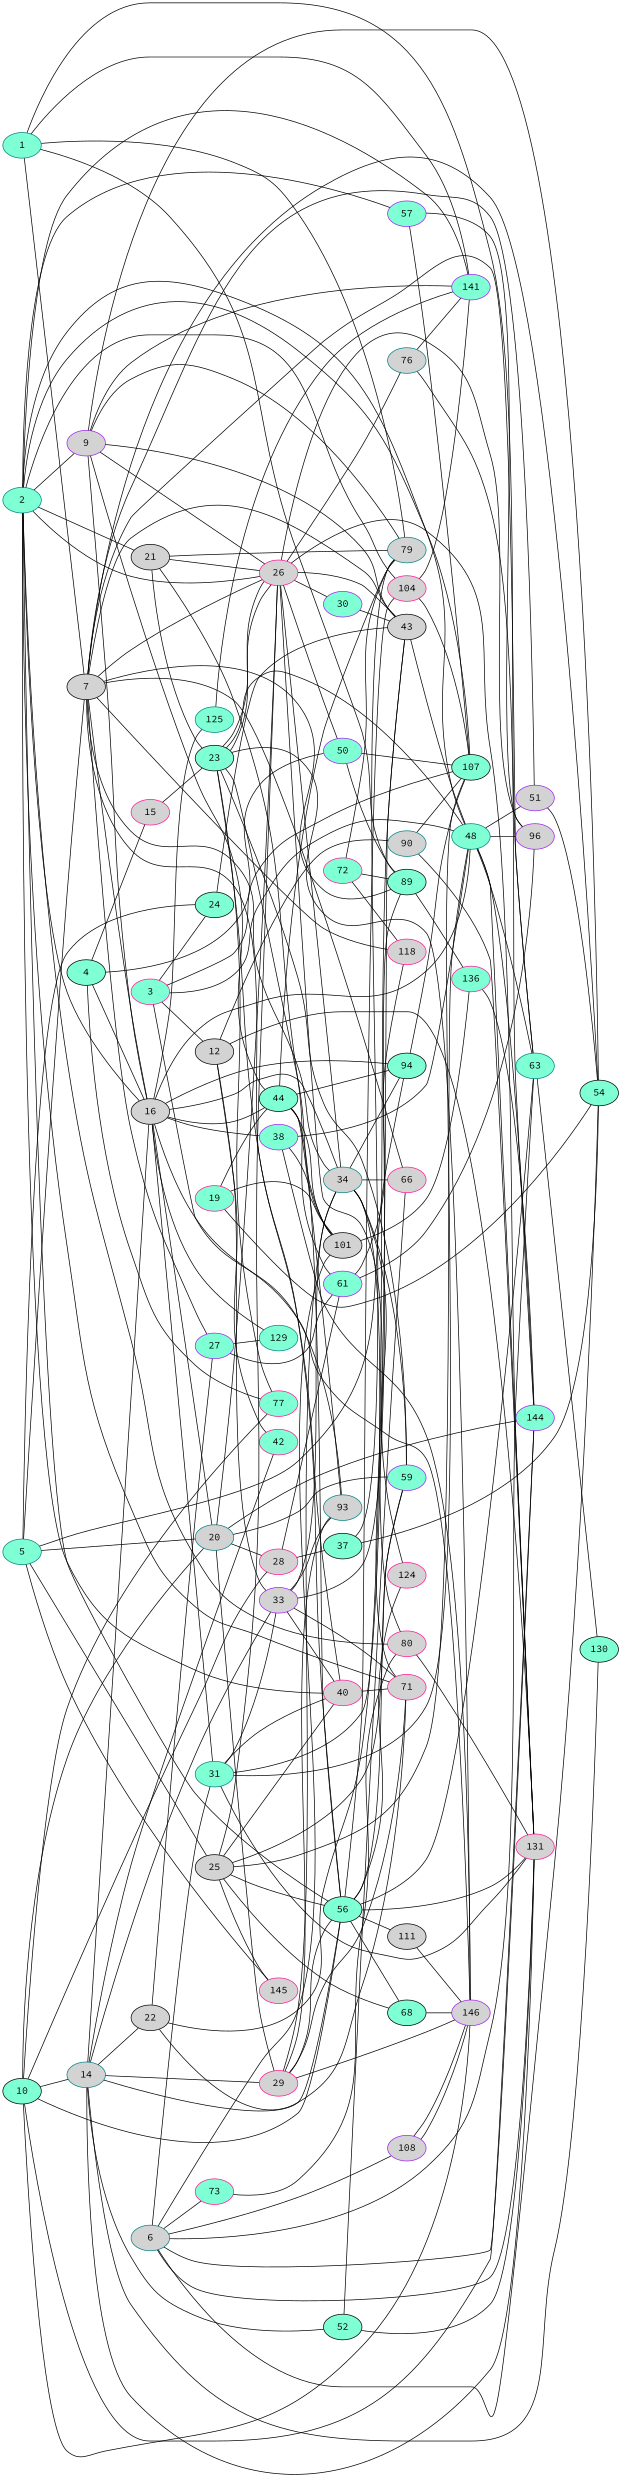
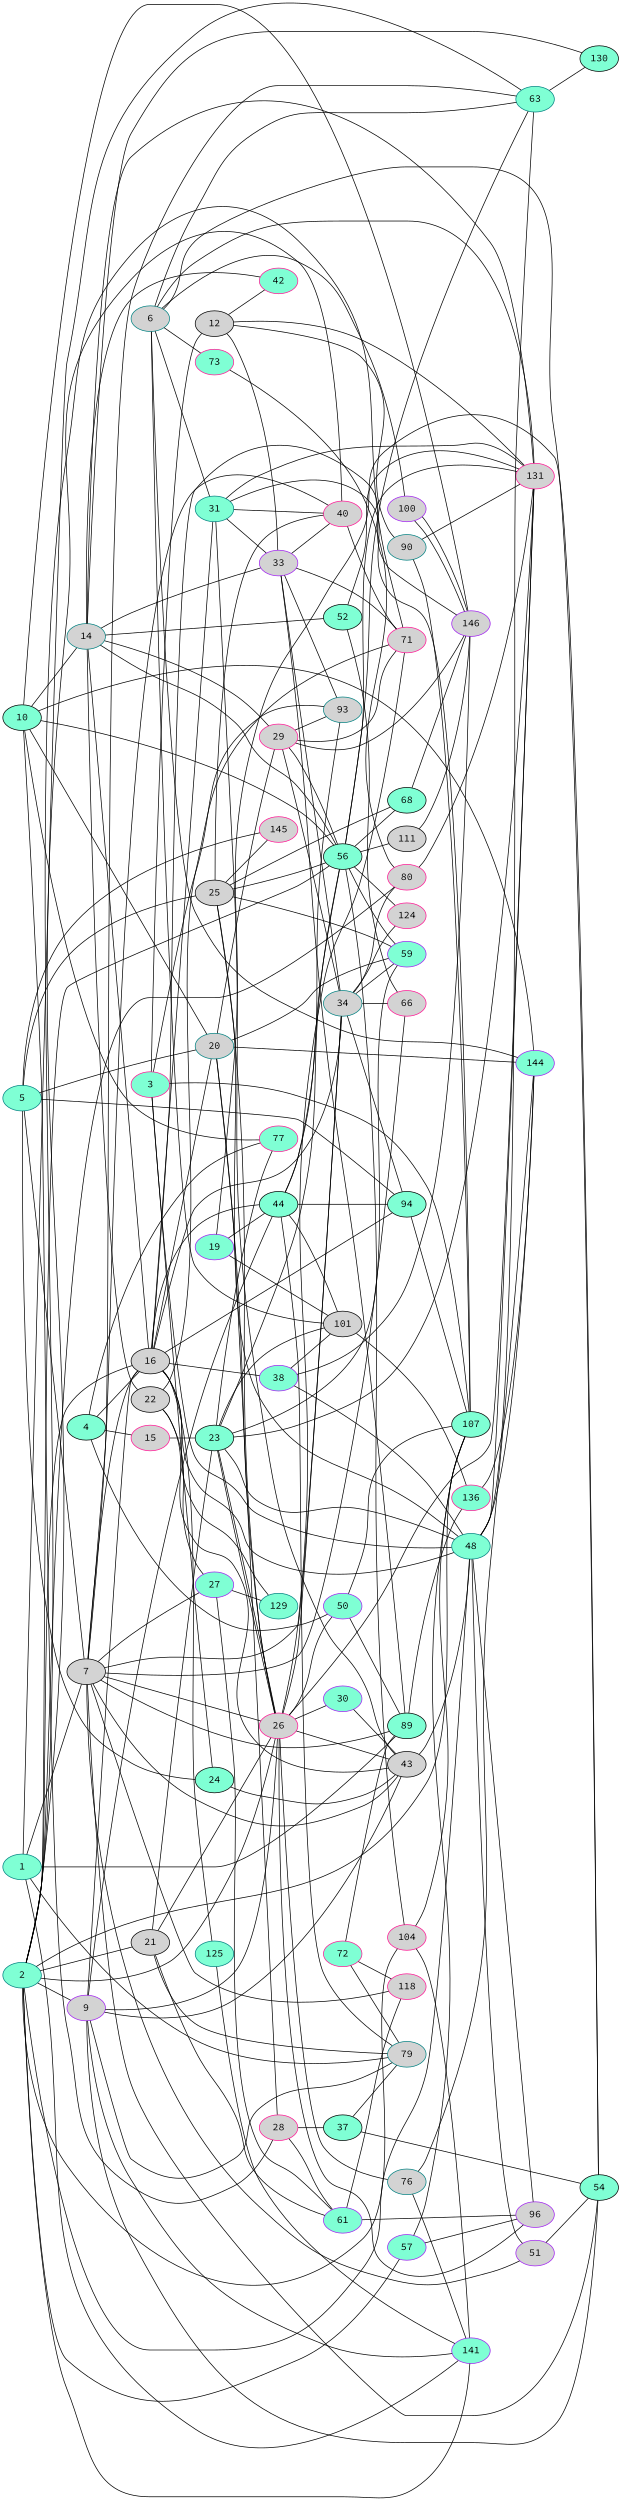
node "19": color deeppink -> purple
edge "23" -- "146": now "23" -- "131"
node "108": label "108" -> "100"
